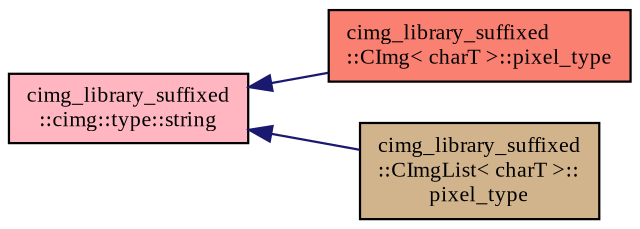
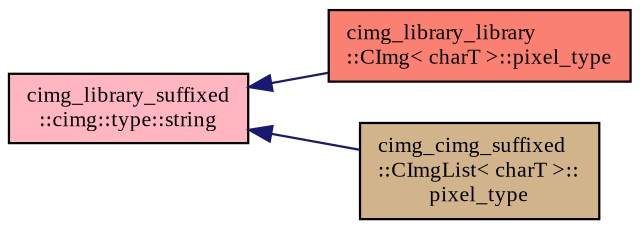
node "cimg_library_suffixed ::CImg< charT >::pixel_type": label "cimg_library_suffixed ::CImg< charT >::pixel_type" -> "cimg_library_library ::CImg< charT >::pixel_type"
node "cimg_library_suffixed ::CImgList< charT >:: pixel_type": label "cimg_library_suffixed ::CImgList< charT >:: pixel_type" -> "cimg_cimg_suffixed ::CImgList< charT >:: pixel_type"
